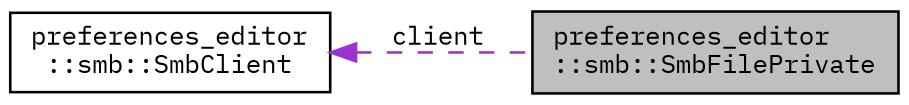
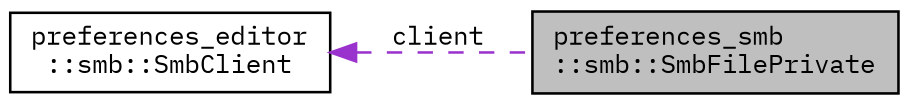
node "preferences_editor ::smb::SmbFilePrivate": label "preferences_editor ::smb::SmbFilePrivate" -> "preferences_smb ::smb::SmbFilePrivate"
